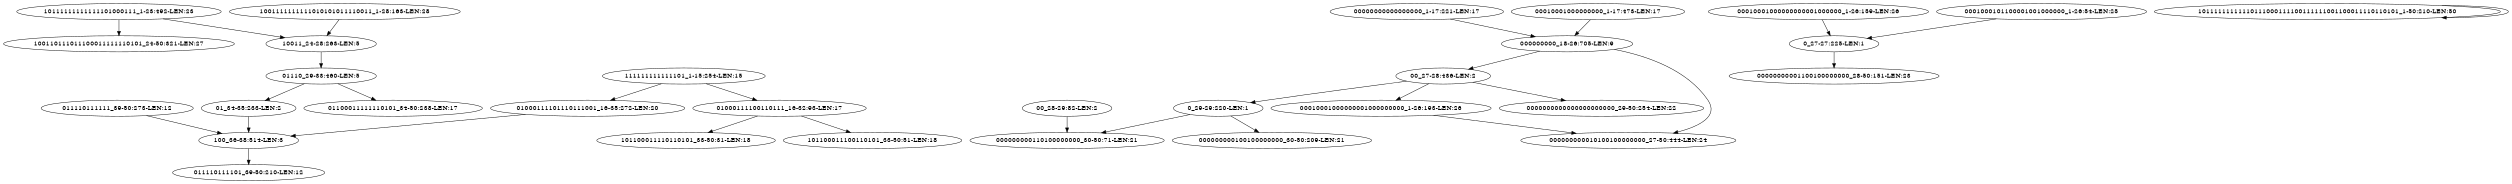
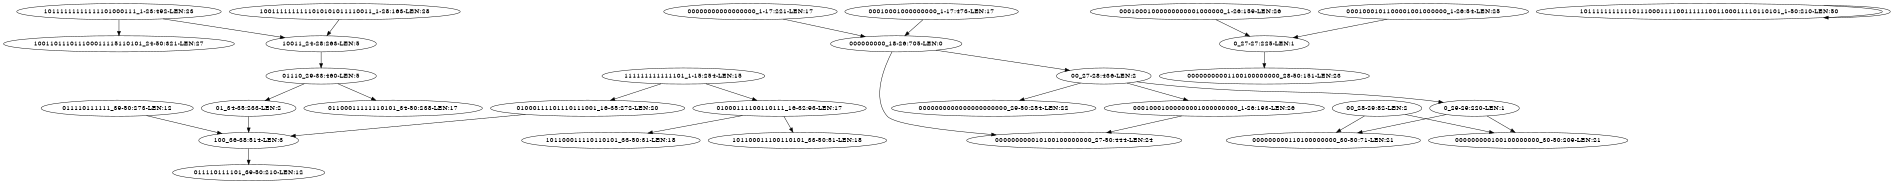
node "100110111011100011111110101_24-50:321-LEN:27": label "100110111011100011111110101_24-50:321-LEN:27" -> "100110111011100011115110101_24-50:321-LEN:27"
node "000000000_18-26:705-LEN:9": label "000000000_18-26:705-LEN:9" -> "000000000_18-26:705-LEN:0"
edge "00_28-29:82-LEN:2" -> "000000000100100000000_30-50:209-LEN:21": added
